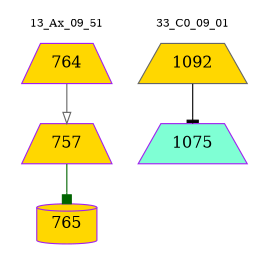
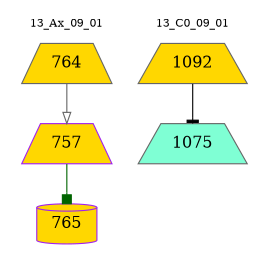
cluster "13_Ax_09_51": label "13_Ax_09_51" -> "13_Ax_09_01"
cluster "33_C0_09_01": label "33_C0_09_01" -> "13_C0_09_01"
node "764": color purple -> gray40
node "1075": color purple -> gray40
